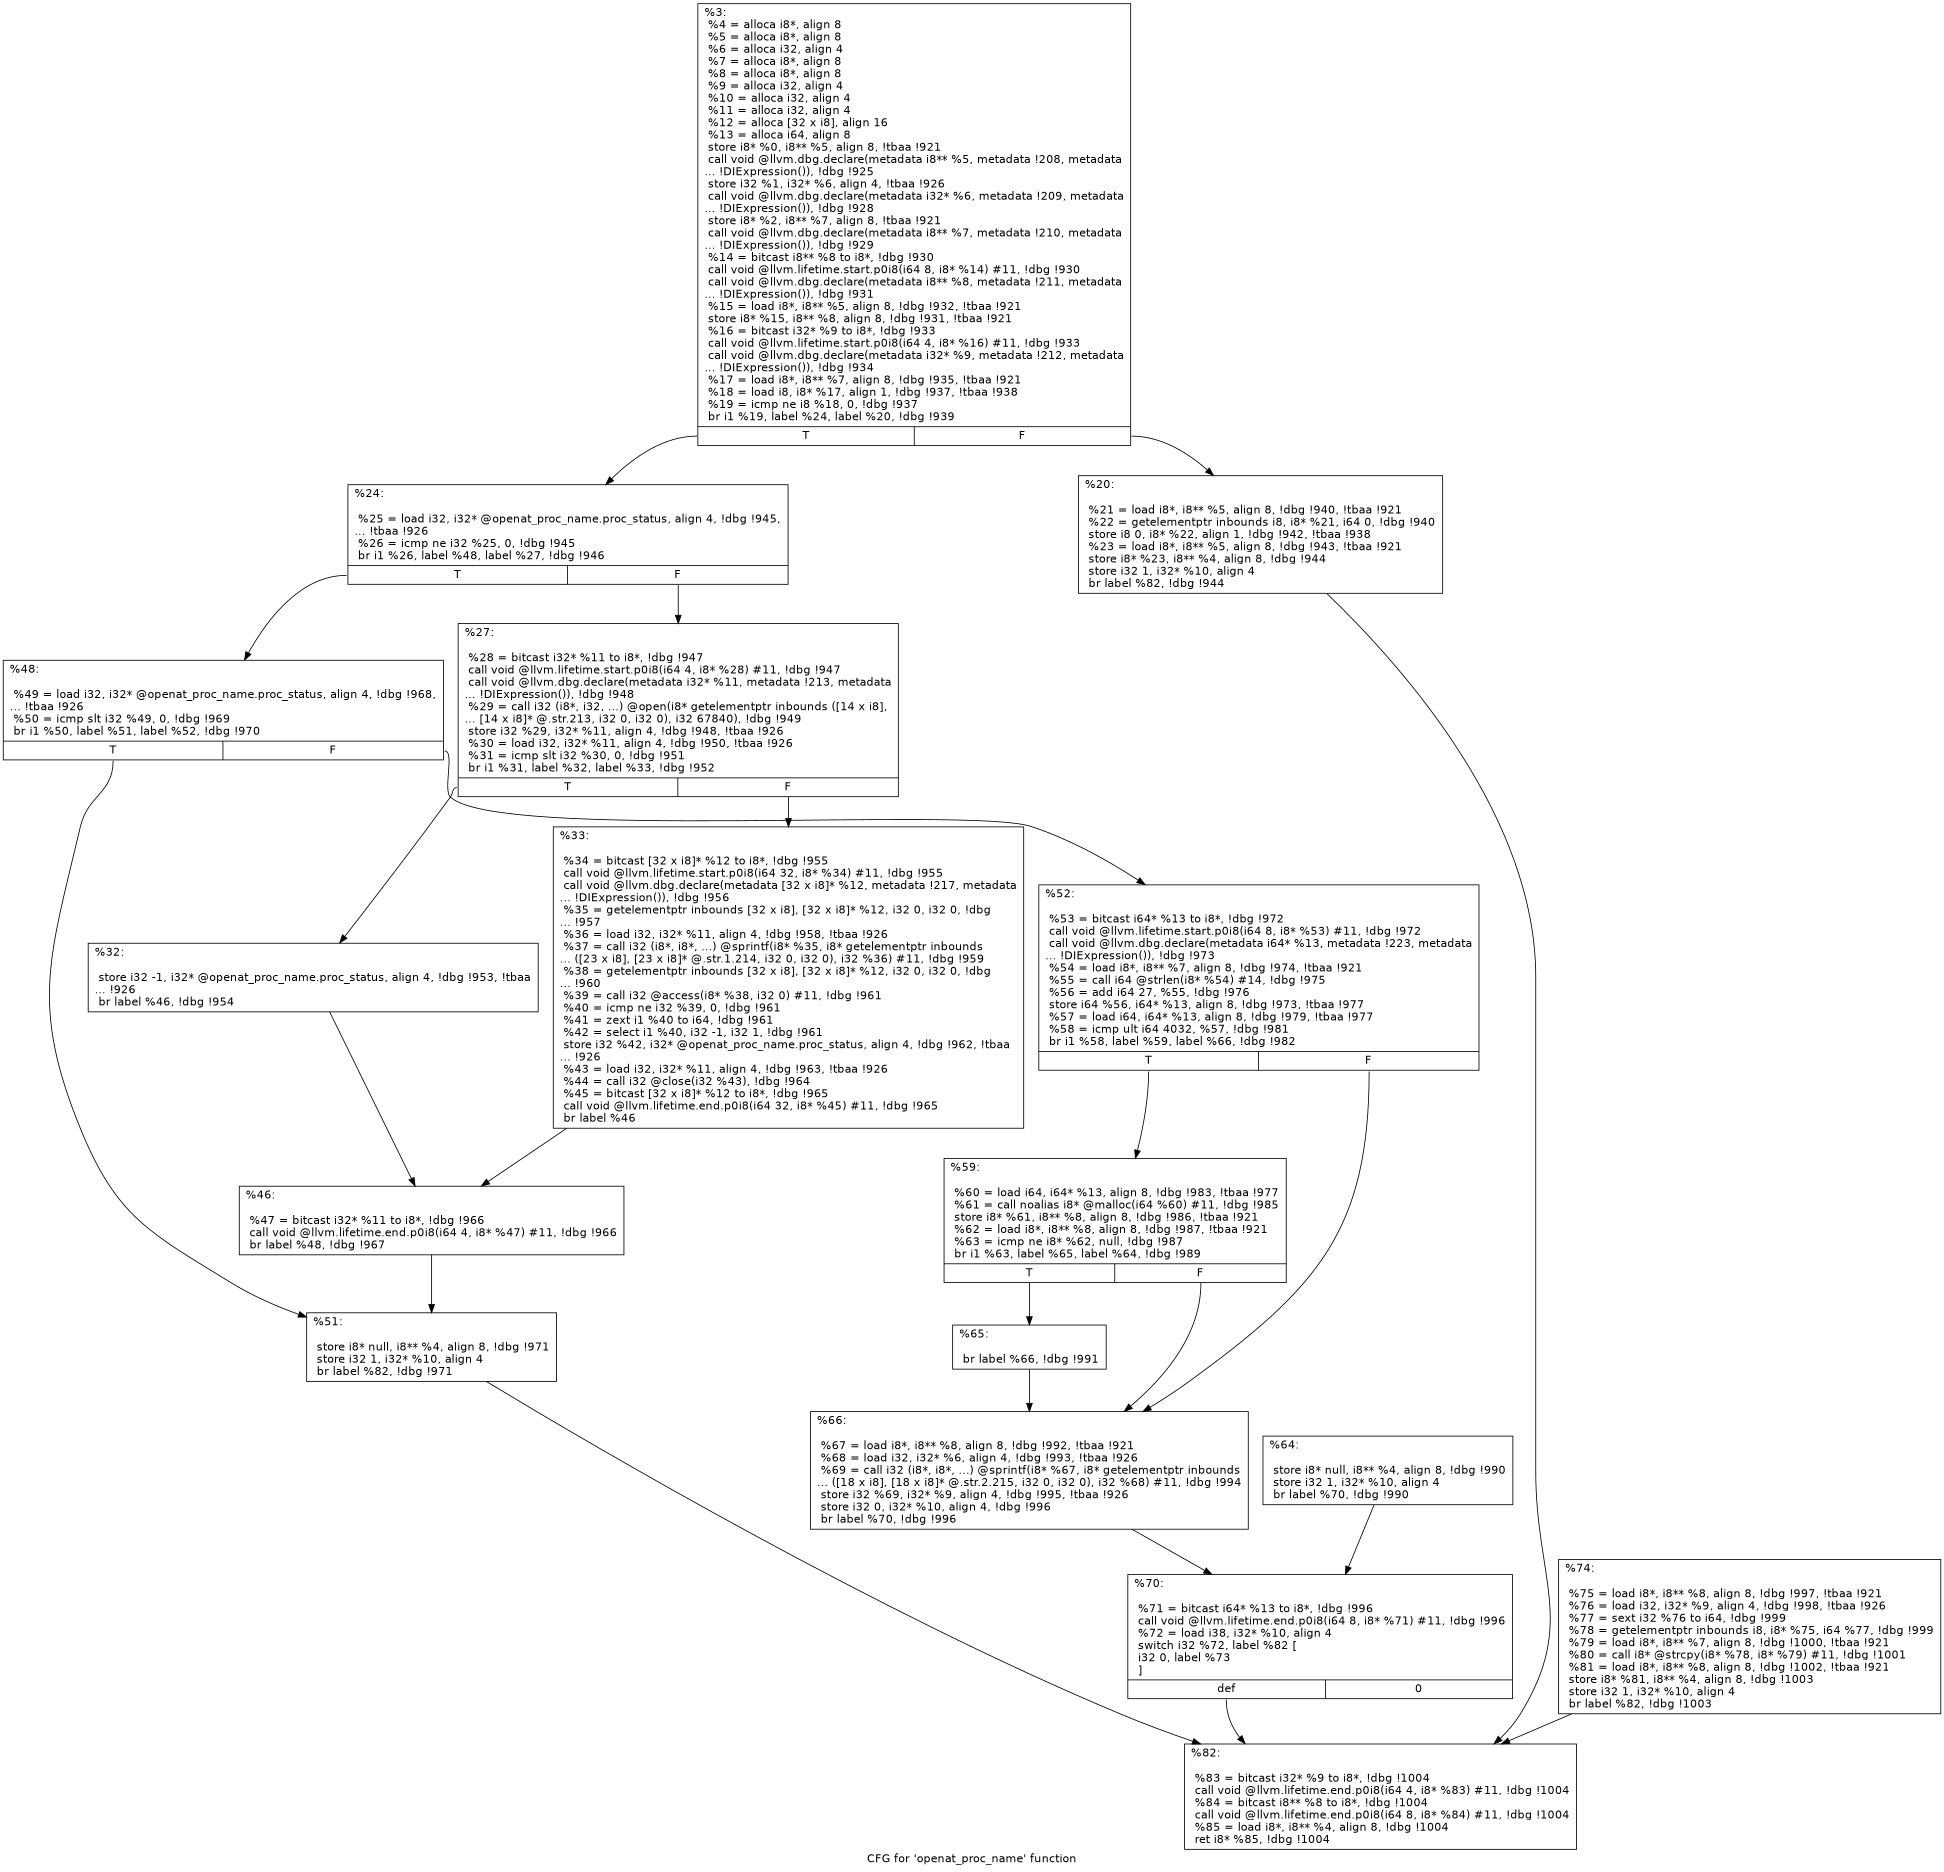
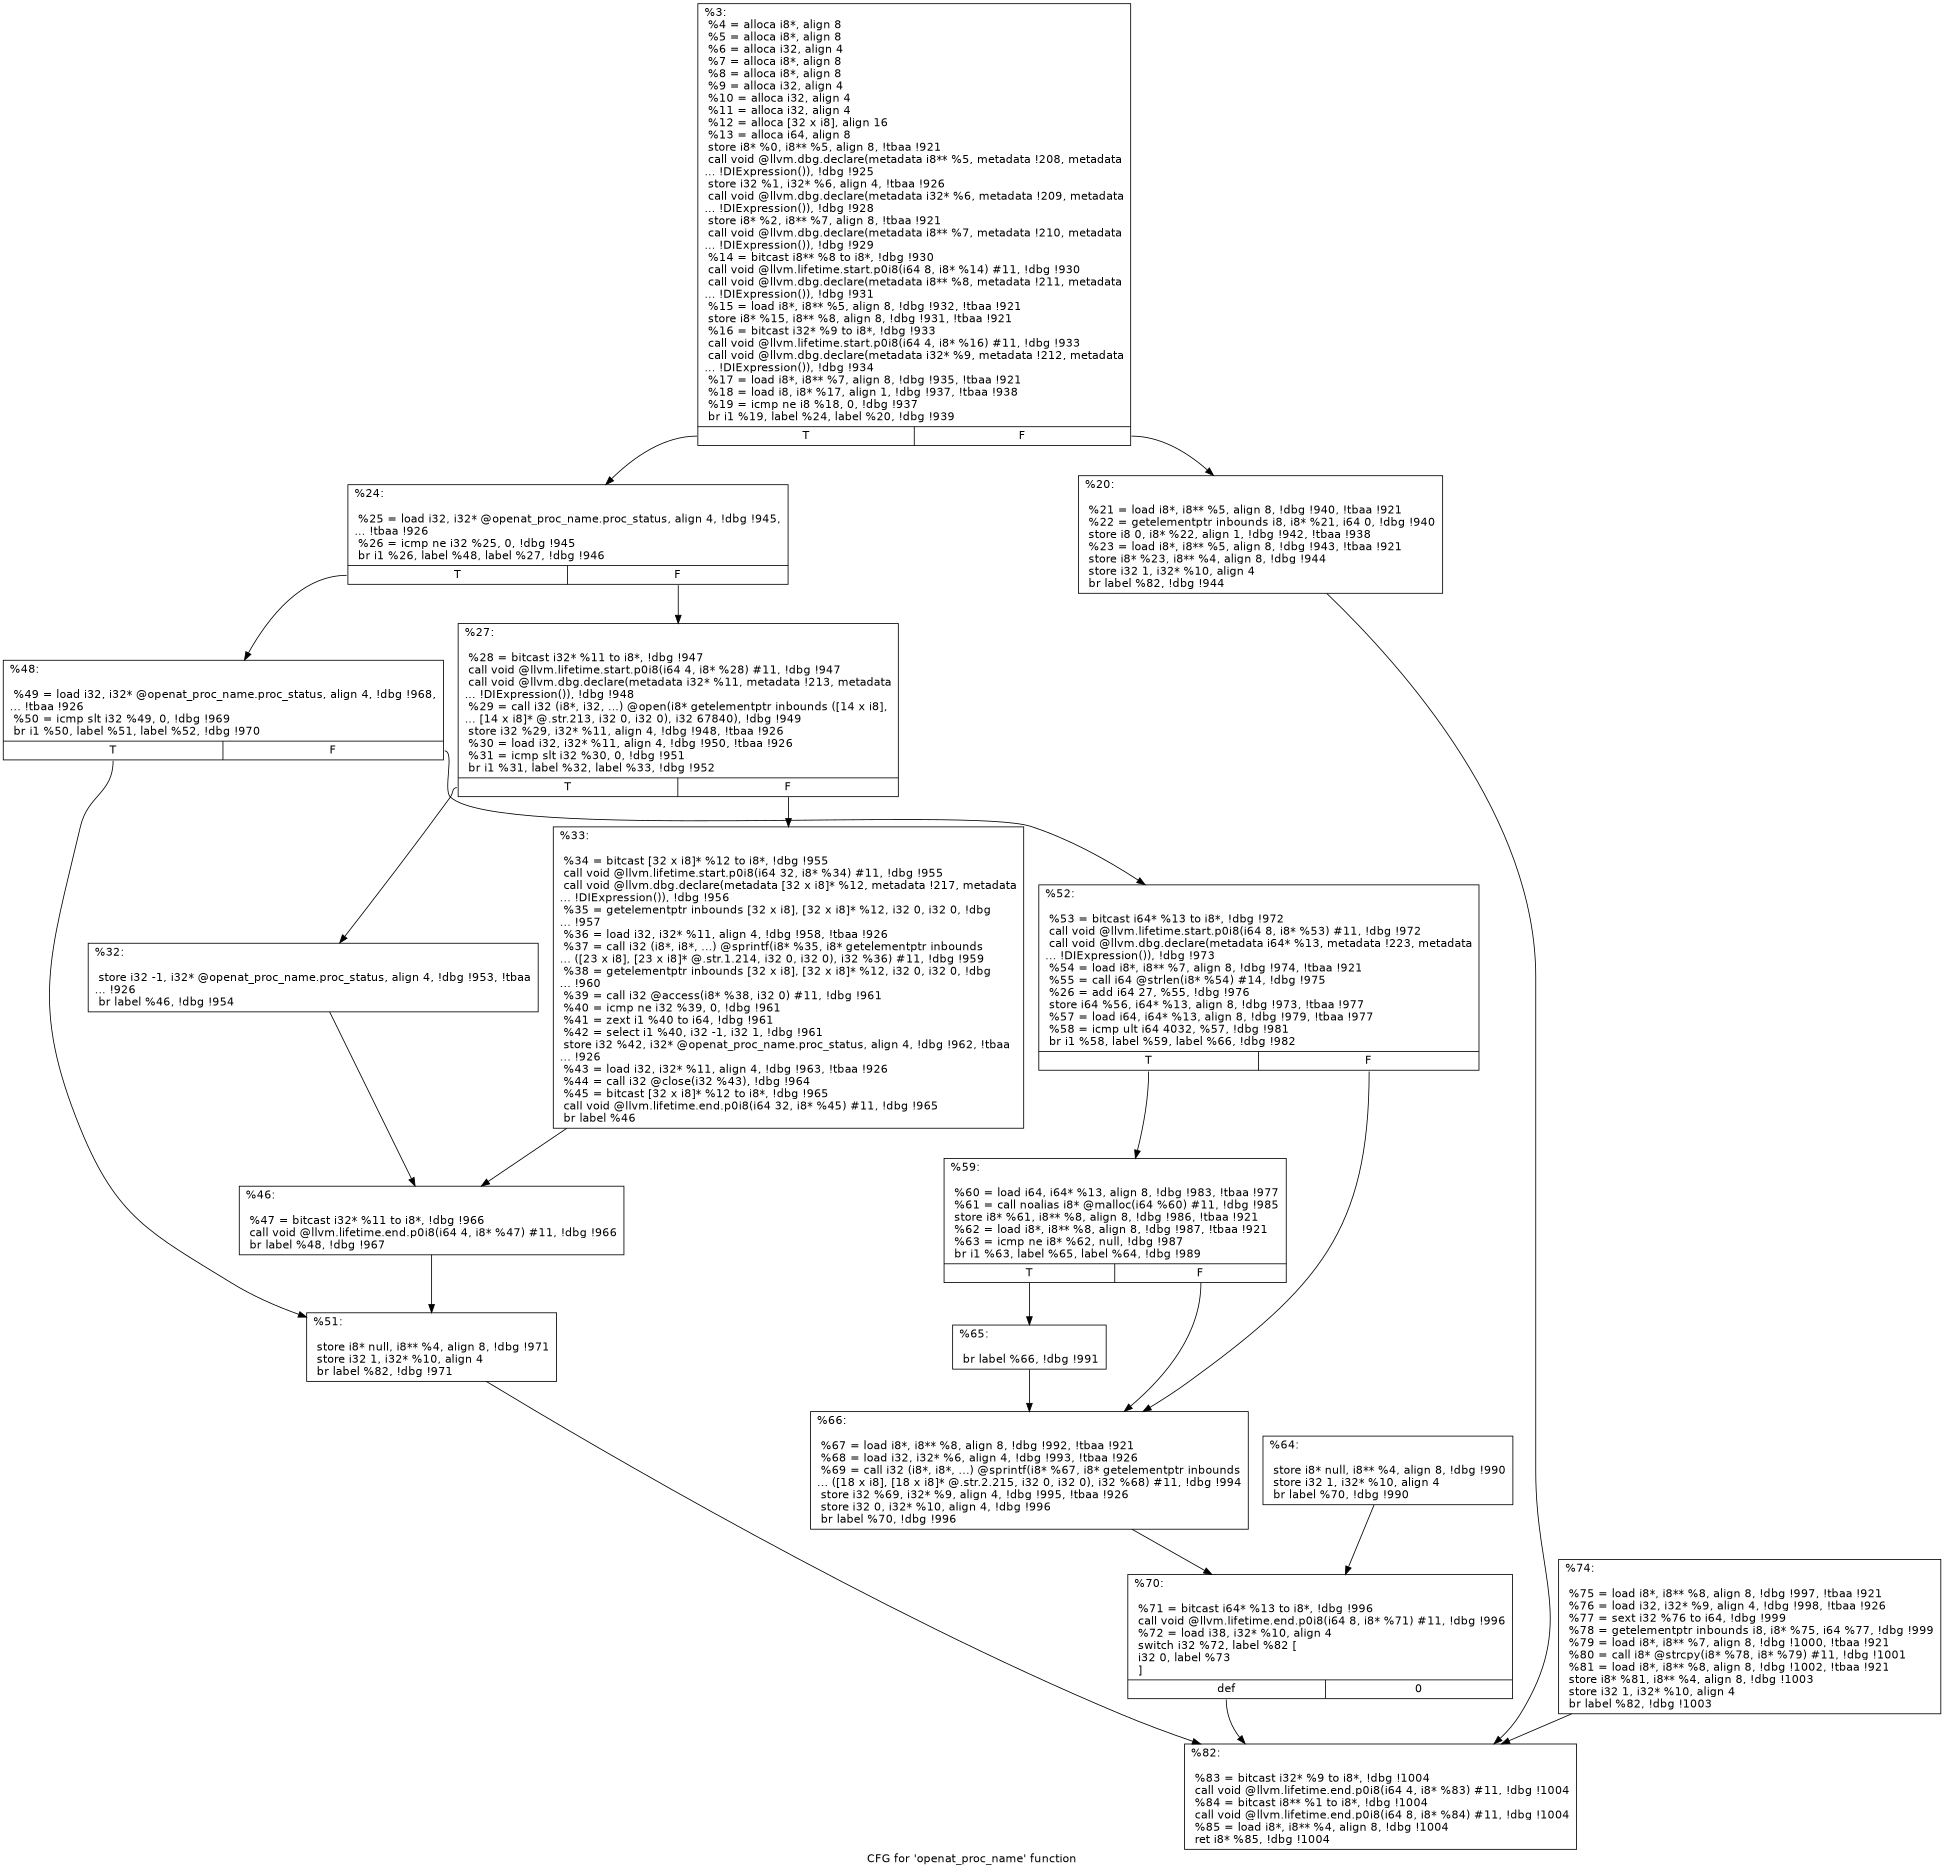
node "%52:": text "%56 = add i64 27, %55, !dbg !976" -> "%26 = add i64 27, %55, !dbg !976"
node "%82:": text "%84 = bitcast i8** %8 to i8*, !dbg !1004" -> "%84 = bitcast i8** %1 to i8*, !dbg !1004"
